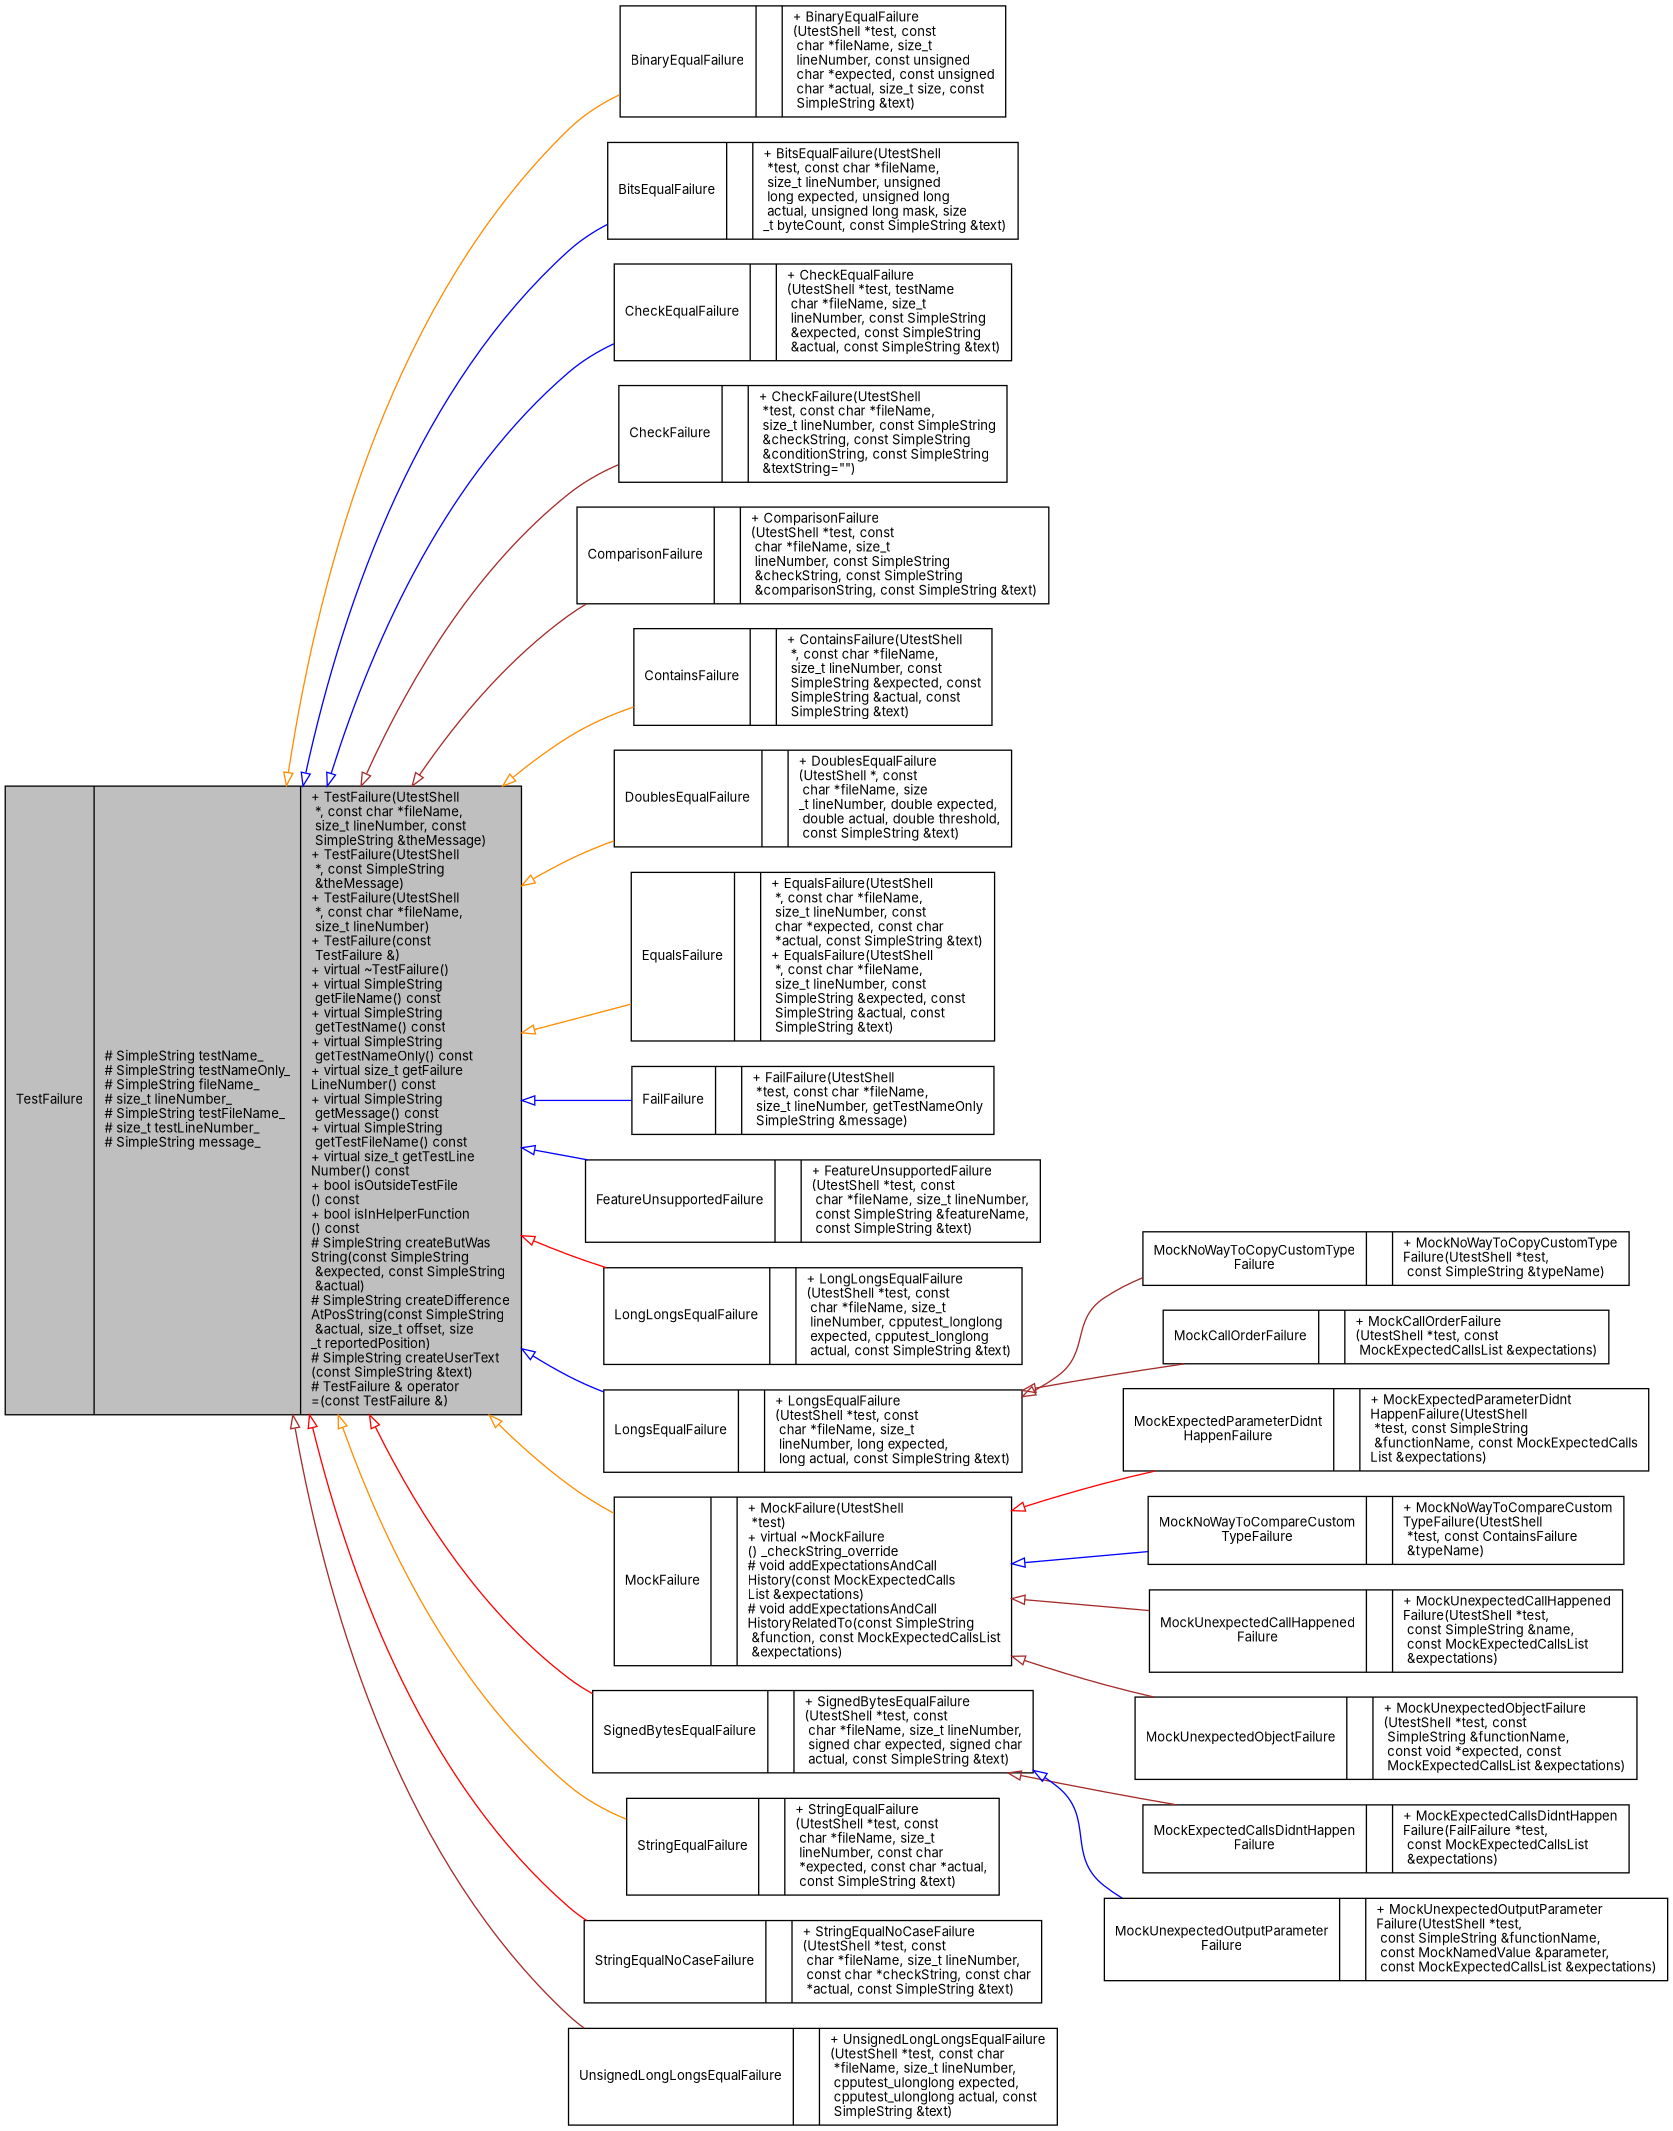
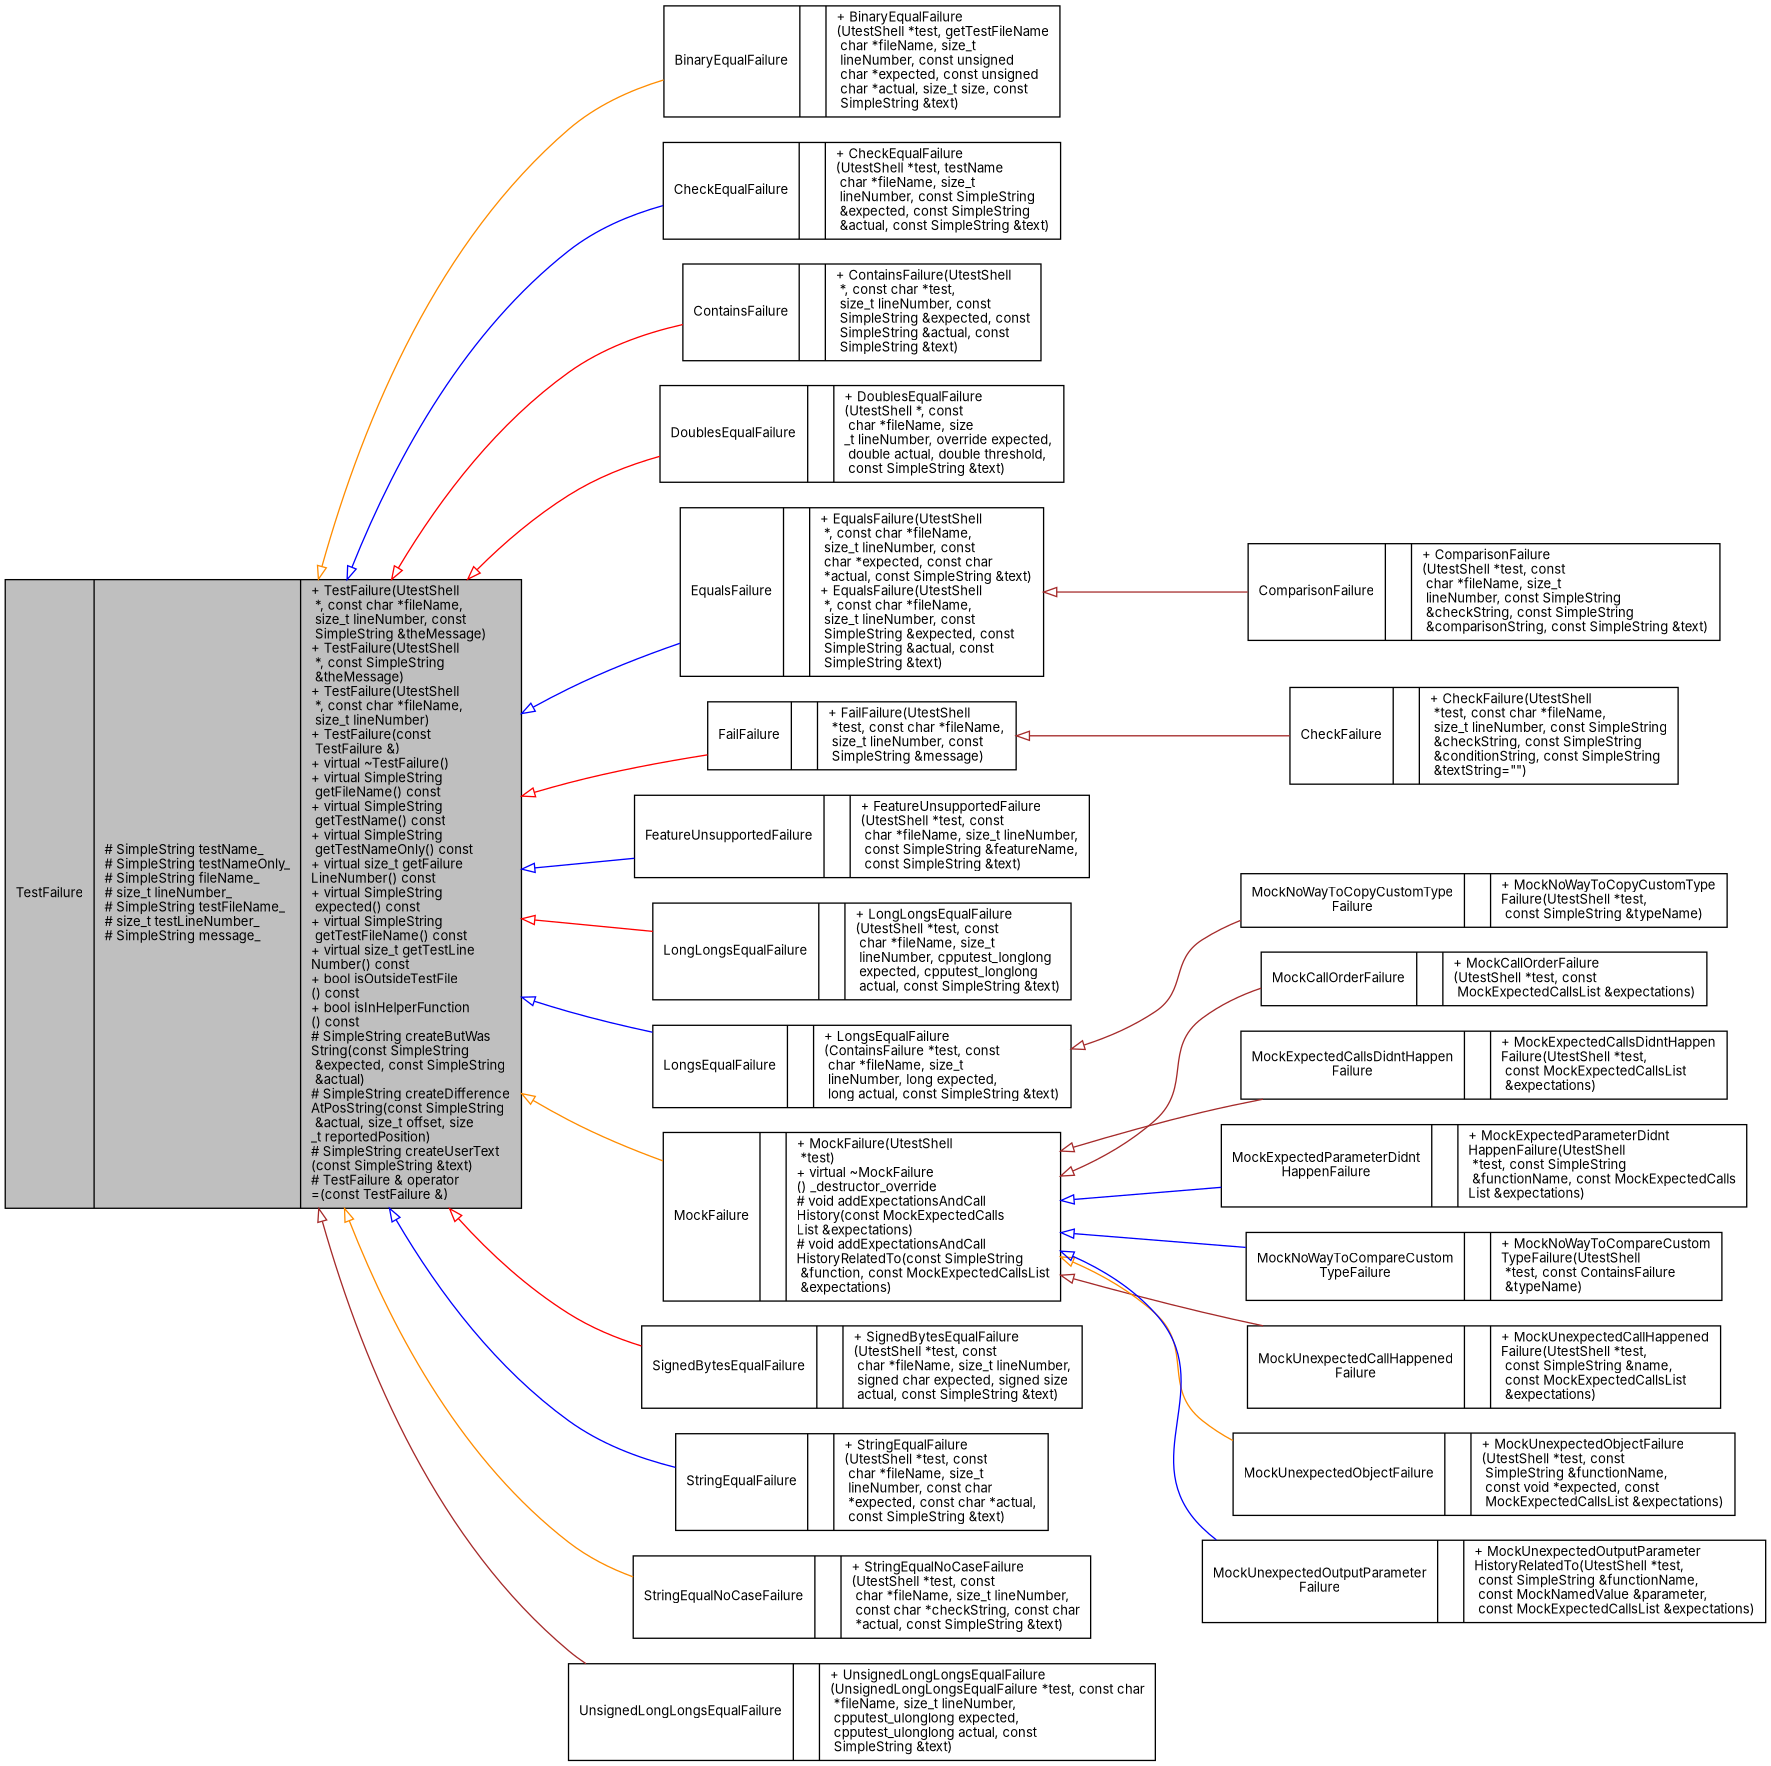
node "BinaryEqualFailure": text "(UtestShell *test, const" -> "(UtestShell *test, getTestFileName"
node "BitsEqualFailure": removed
edge "CheckFailure" -> "TestFailure": now "CheckFailure" -> "FailFailure"
node "ContainsFailure": text "*, const char *fileName," -> "*, const char *test,"
edge "ComparisonFailure" -> "TestFailure": now "ComparisonFailure" -> "EqualsFailure"
edge "ContainsFailure" -> "TestFailure": color darkorange -> red
node "DoublesEqualFailure": text "_t lineNumber, double expected," -> "_t lineNumber, override expected,"
edge "DoublesEqualFailure" -> "TestFailure": color darkorange -> red
edge "EqualsFailure" -> "TestFailure": color darkorange -> blue
edge "FailFailure" -> "TestFailure": color blue -> red
node "FailFailure": text "size_t lineNumber, getTestNameOnly" -> "size_t lineNumber, const"
node "TestFailure": text "getMessage() const" -> "expected() const"
edge "MockCallOrderFailure" -> "LongsEqualFailure": now "MockCallOrderFailure" -> "MockFailure"
node "LongsEqualFailure": text "(UtestShell *test, const" -> "(ContainsFailure *test, const"
edge "MockExpectedParameterDidnt" -> "MockFailure": color red -> blue
node "MockFailure": text "() _checkString_override" -> "() _destructor_override"
edge "StringEqualFailure" -> "TestFailure": color darkorange -> blue
edge "MockUnexpectedObjectFailure" -> "MockFailure": color brown -> darkorange
edge "StringEqualNoCaseFailure" -> "TestFailure": color red -> darkorange
node "SignedBytesEqualFailure": text "signed char expected, signed char" -> "signed char expected, signed size"
edge "MockExpectedCallsDidntHappen" -> "SignedBytesEqualFailure": now "MockExpectedCallsDidntHappen" -> "MockFailure"
node "MockExpectedCallsDidntHappen": text "Failure(FailFailure *test," -> "Failure(UtestShell *test,"
edge "MockUnexpectedOutputParameter" -> "SignedBytesEqualFailure": now "MockUnexpectedOutputParameter" -> "MockFailure"
node "MockUnexpectedOutputParameter": text "Failure(UtestShell *test," -> "HistoryRelatedTo(UtestShell *test,"
node "UnsignedLongLongsEqualFailure": text "(UtestShell *test, const char" -> "(UnsignedLongLongsEqualFailure *test, const char"
